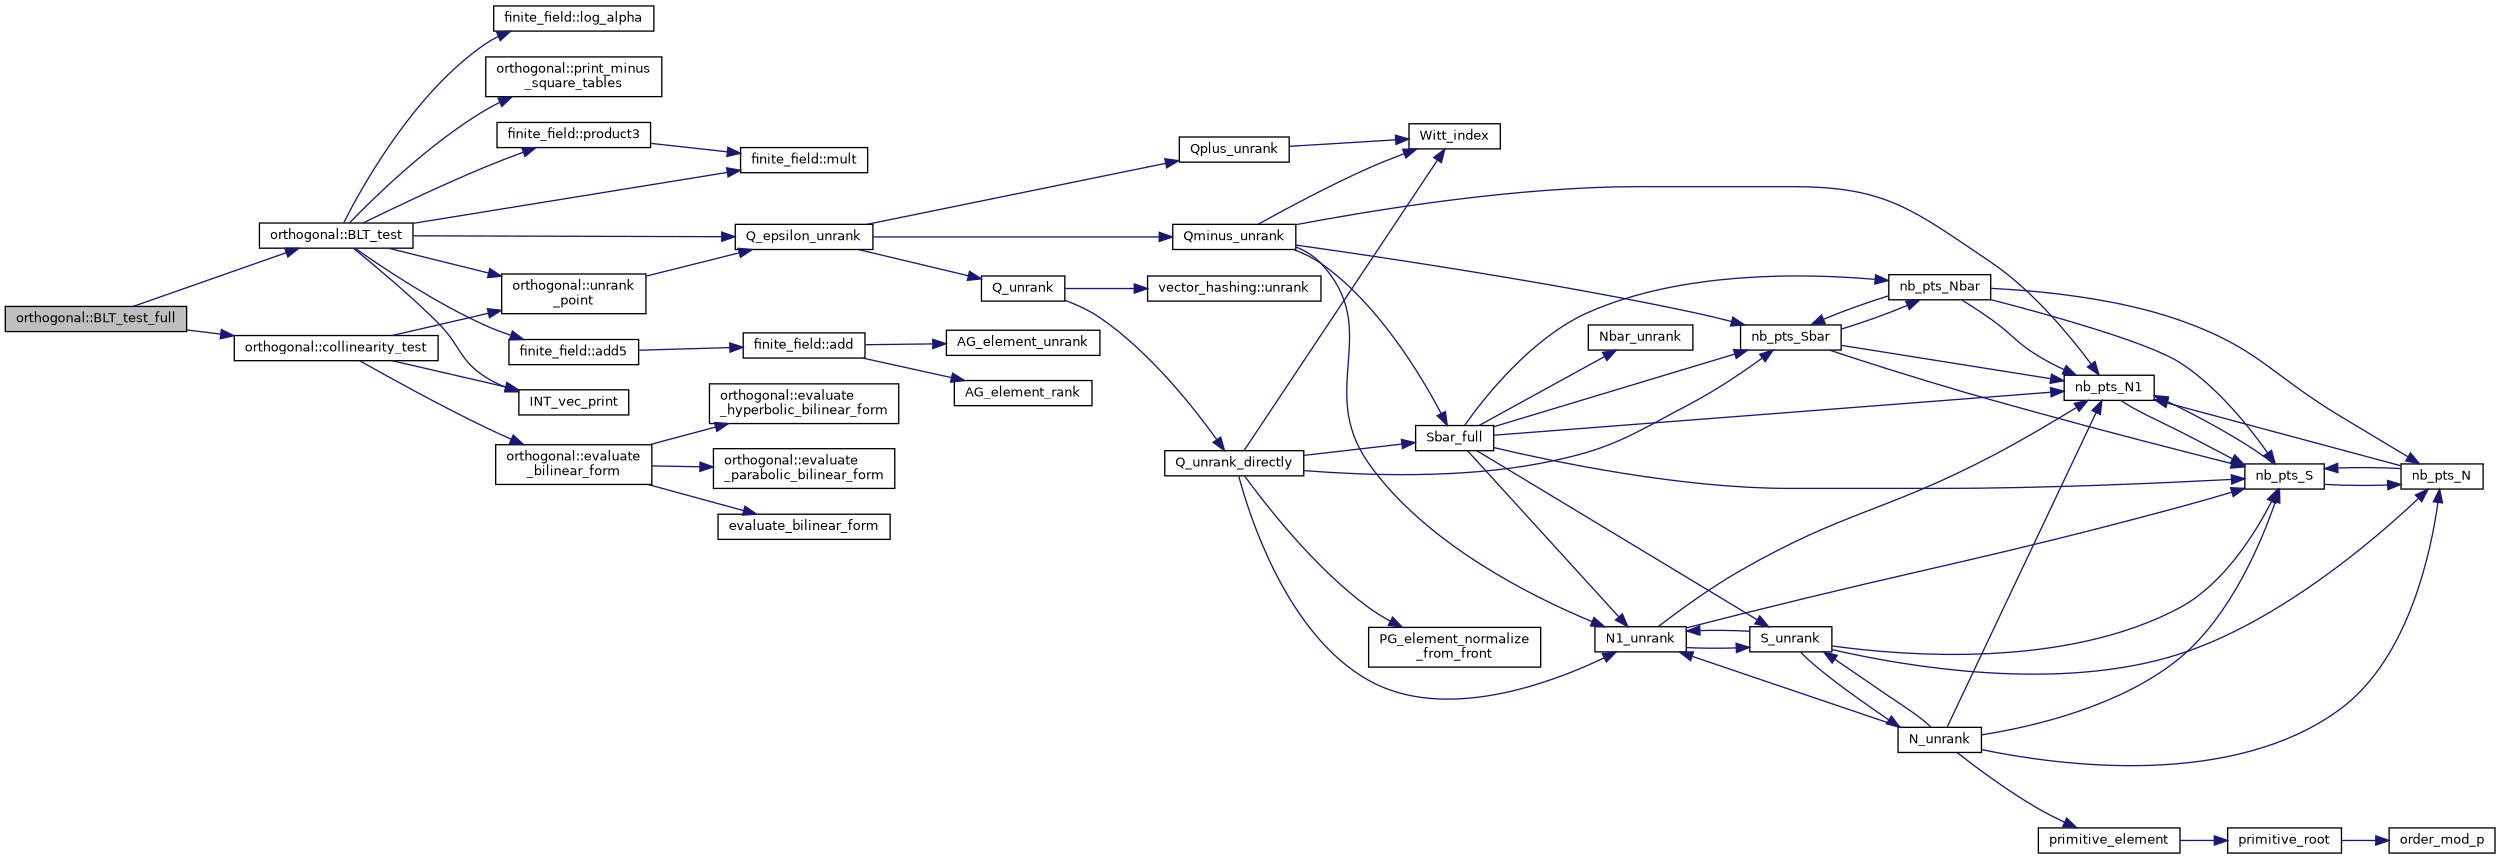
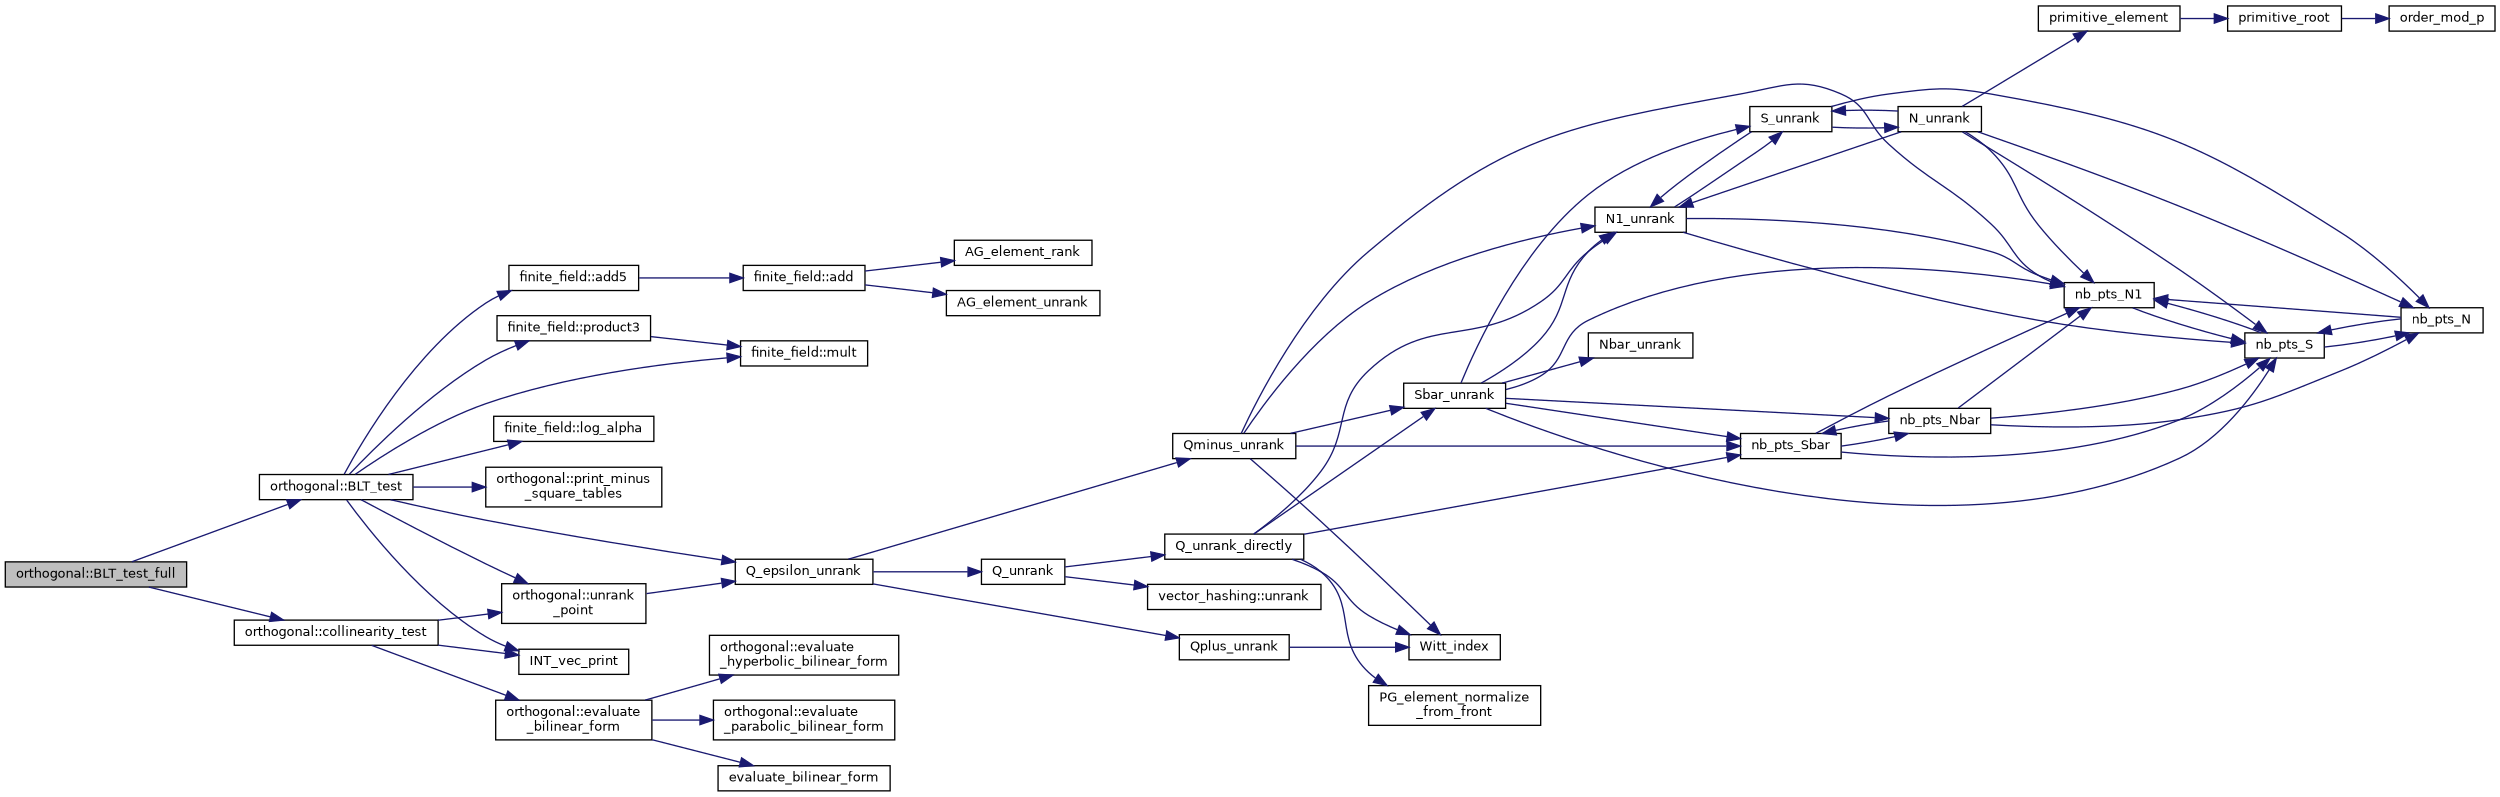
node "Sbar_full": label "Sbar_full" -> "Sbar_unrank"
edge "S_unrank" -> "nb_pts_S": removed
